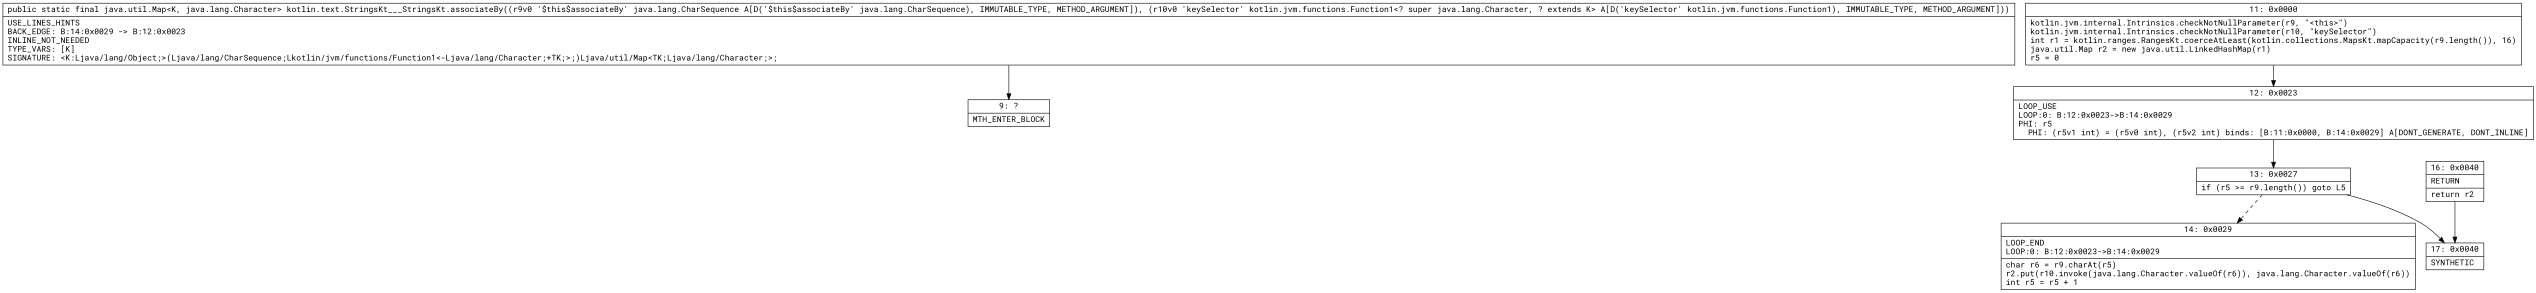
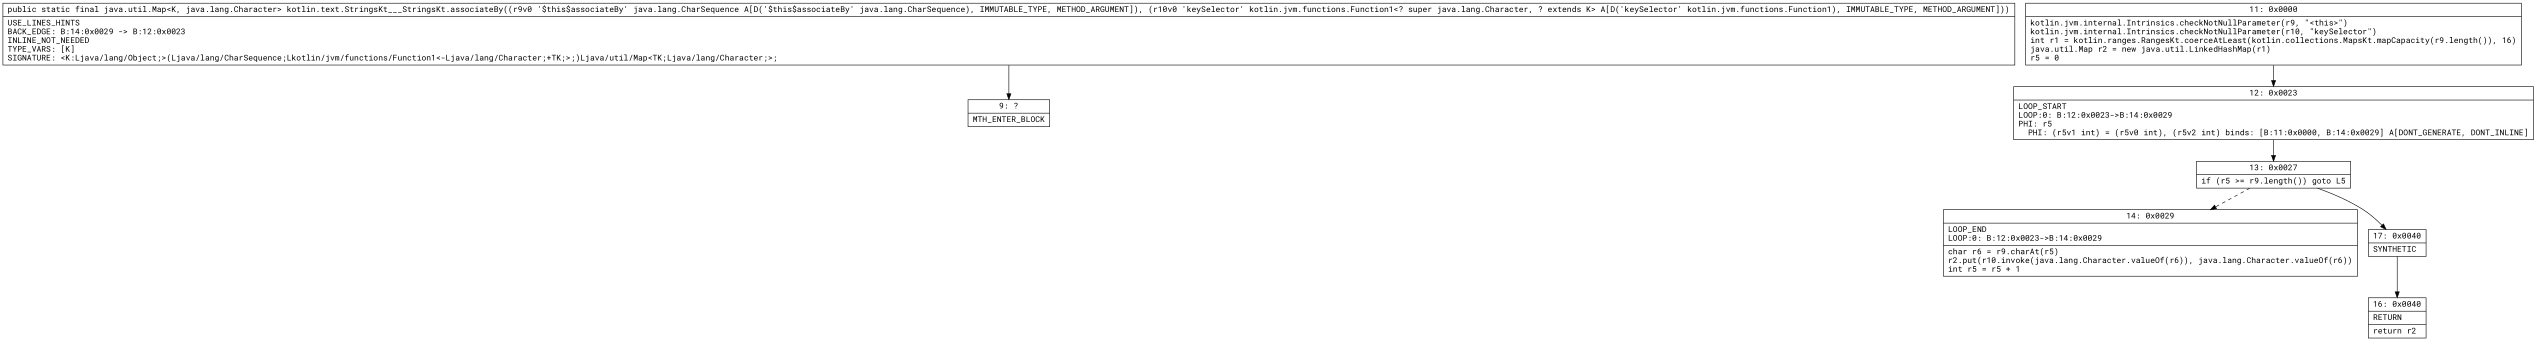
node "12: 0x0023": text "LOOP_USE" -> "LOOP_START"
edge "16: 0x0040" -> "17: 0x0040": reversed
